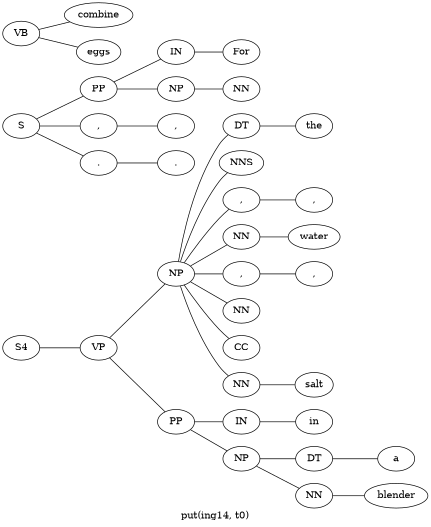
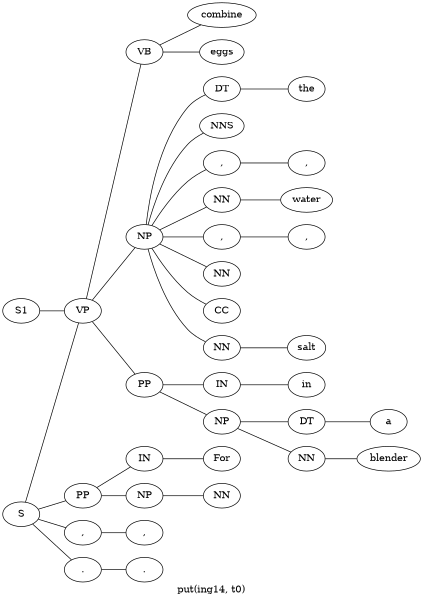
edge "VB" -- "VP": added
node "S4": label "S4" -> "S1"
edge "VP" -- "S": added
